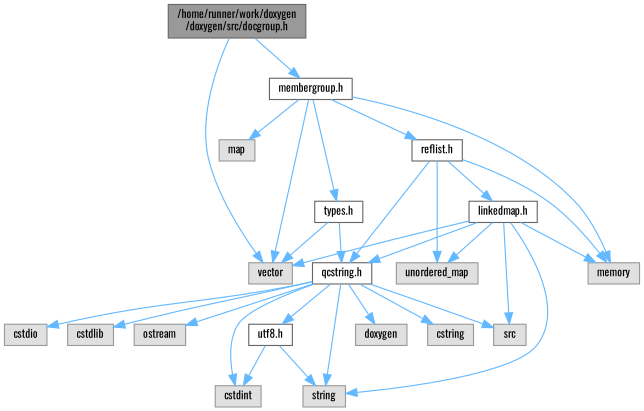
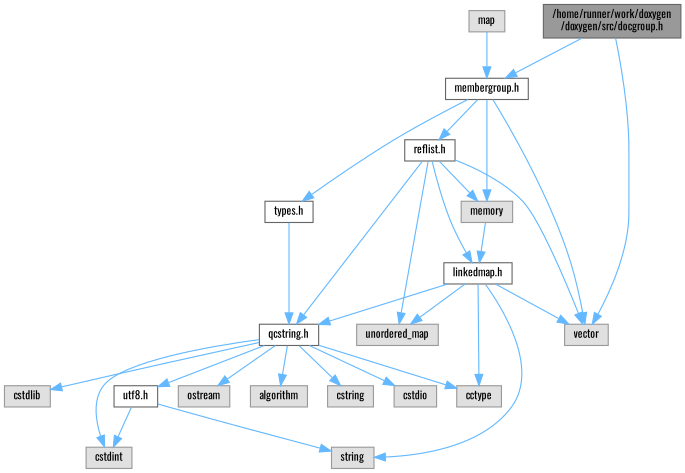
edge "membergroup.h" -> "map": reversed
edge "types.h" -> "vector": now "reflist.h" -> "vector"
edge "linkedmap.h" -> "memory": reversed
edge "qcstring.h" -> "string": removed
node "doxygen": label "doxygen" -> "algorithm"
node "src": label "src" -> "cctype"
